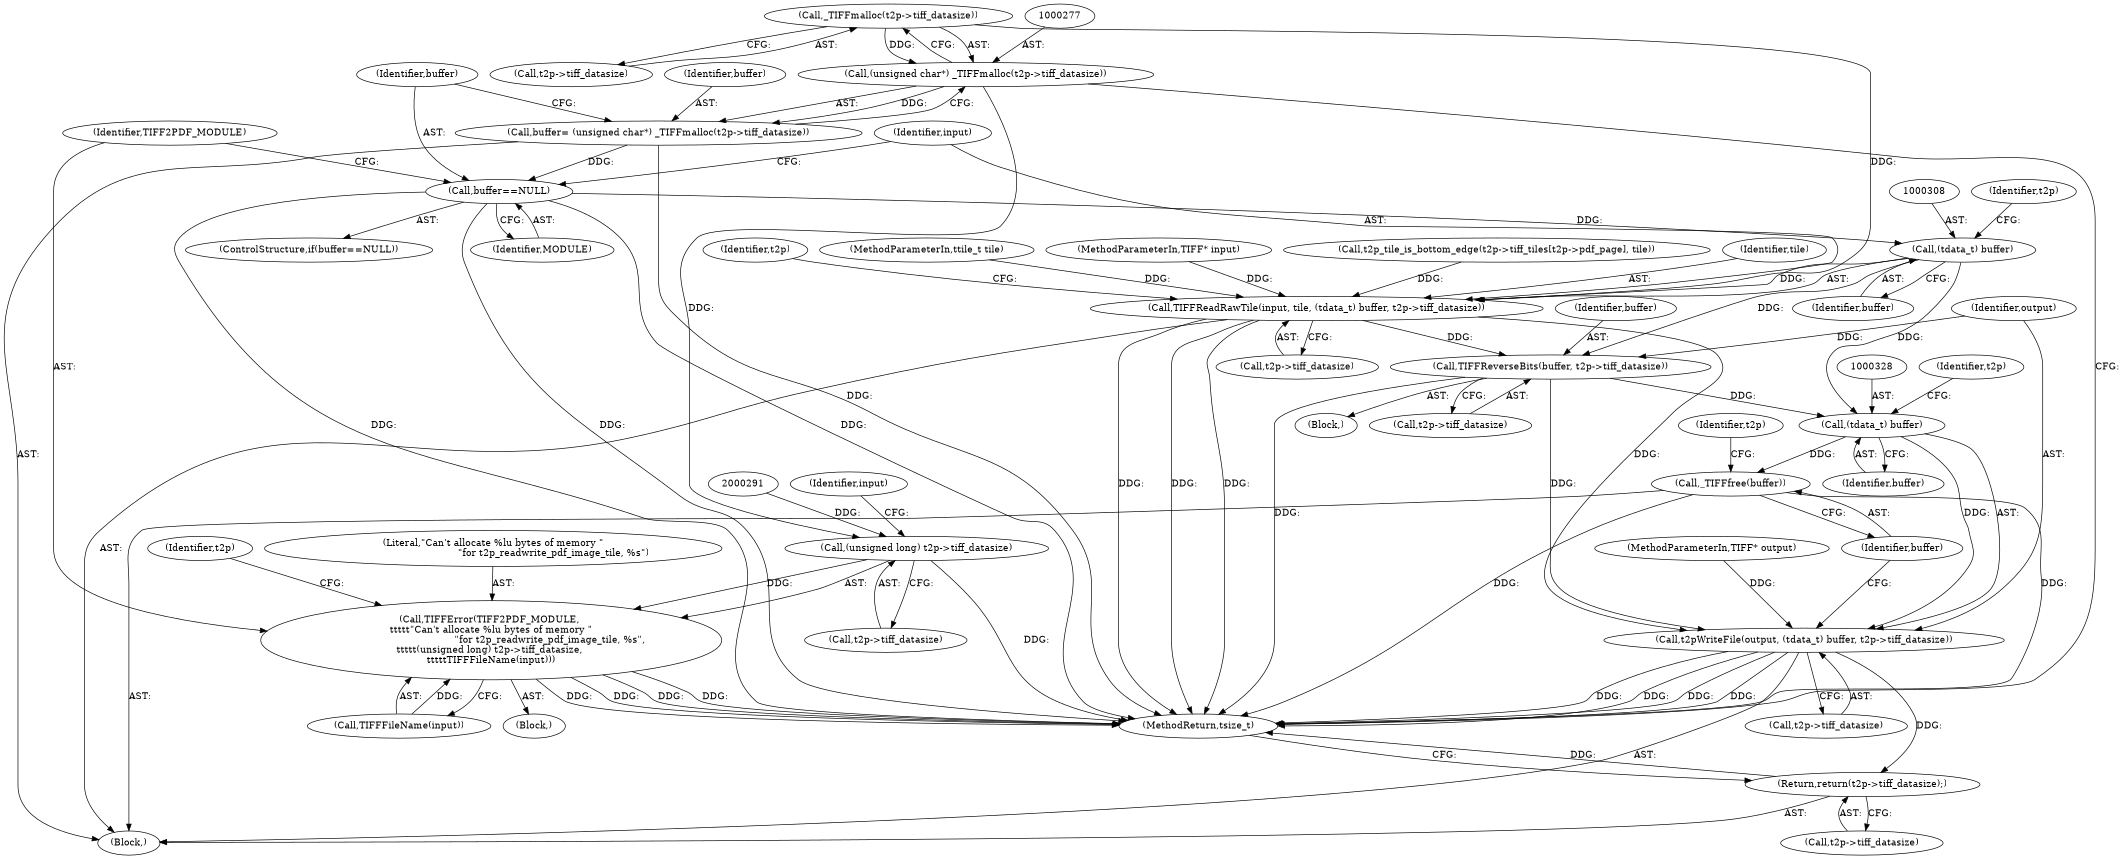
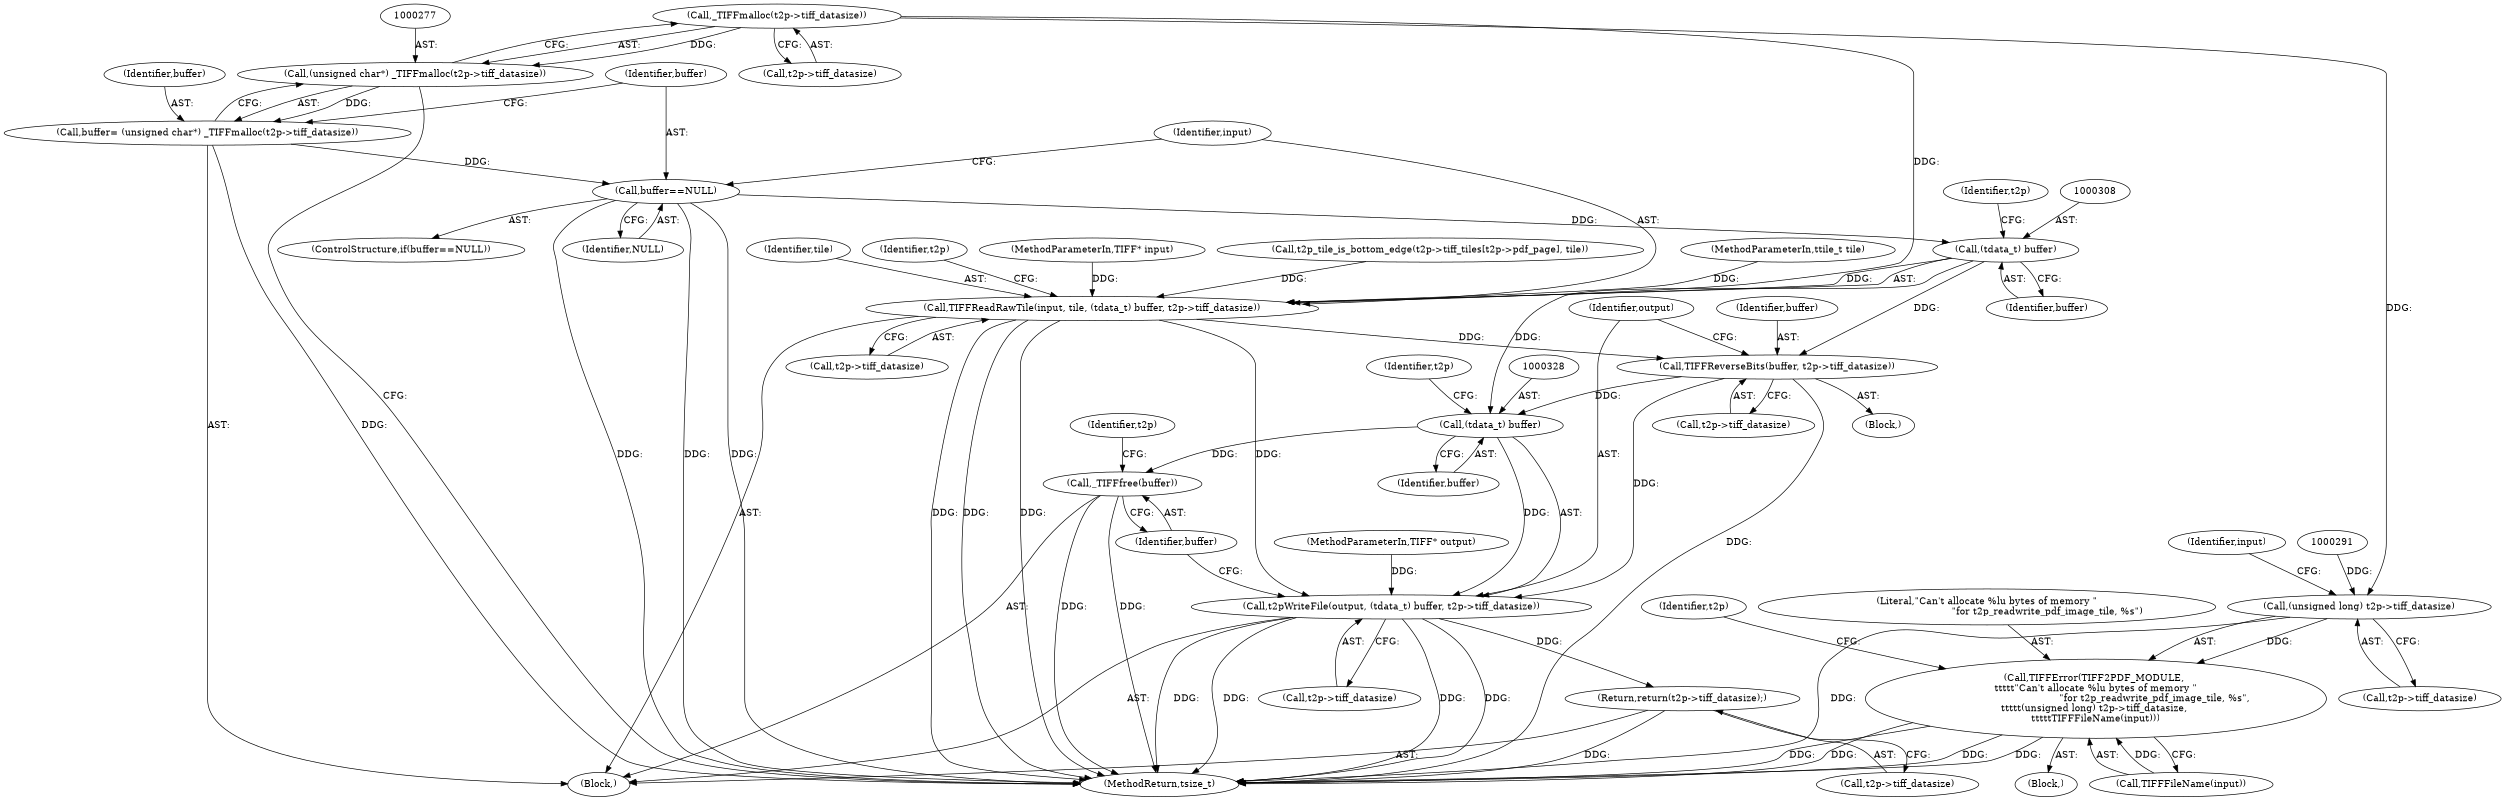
node "(Identifier,TIFF2PDF_MODULE)": removed
edge "(Call,(unsigned char*) _TIFFmalloc(t2p->tiff_datasize))" -> "(Call,(unsigned long) t2p->tiff_datasize)": now "(Call,_TIFFmalloc(t2p->tiff_datasize))" -> "(Call,(unsigned long) t2p->tiff_datasize)"
node "(Identifier,MODULE)": label "(Identifier,MODULE)" -> "(Identifier,NULL)"
edge "(Identifier,output)" -> "(Call,TIFFReverseBits(buffer, t2p->tiff_datasize))": label "DDG: " -> "CFG: "
node "2000291": label "2000291" -> "1000291"
edge "(MethodReturn,tsize_t)" -> "(Return,return(t2p->tiff_datasize);)": removed, label "CFG:"
